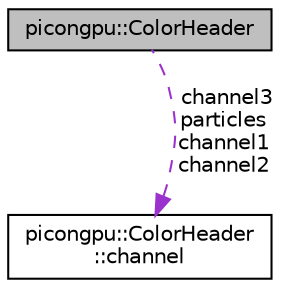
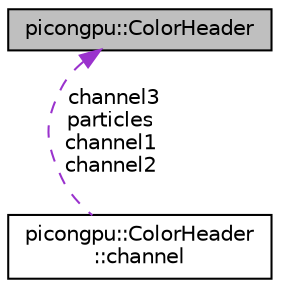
edge "picongpu::ColorHeader" -> "picongpu::ColorHeader ::channel": reversed
